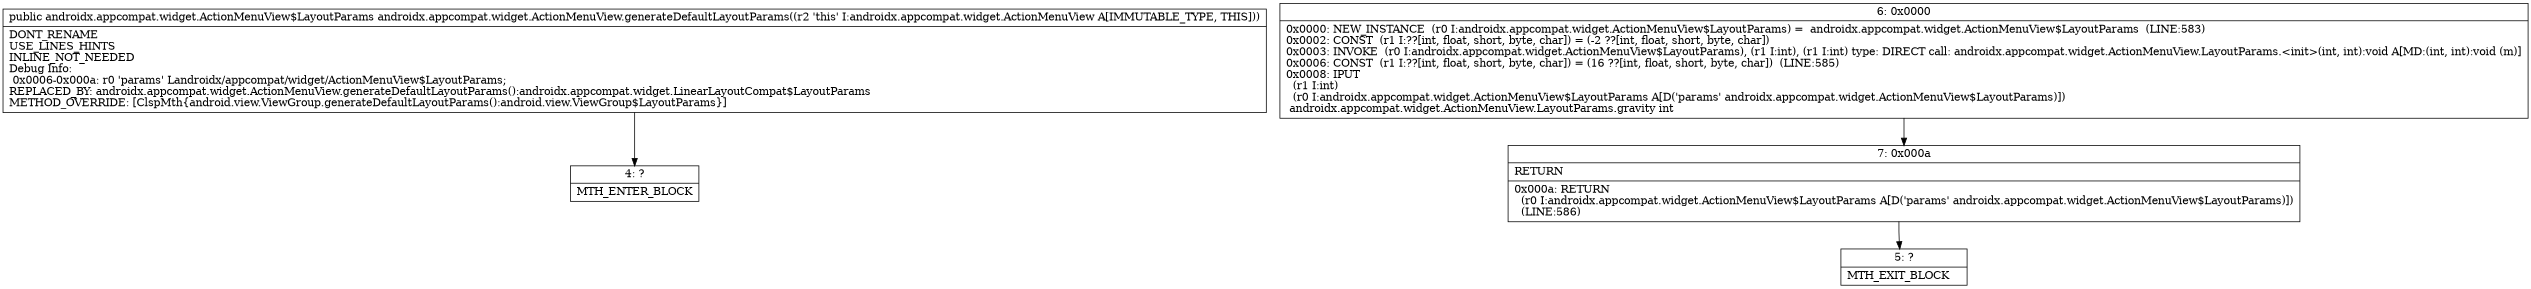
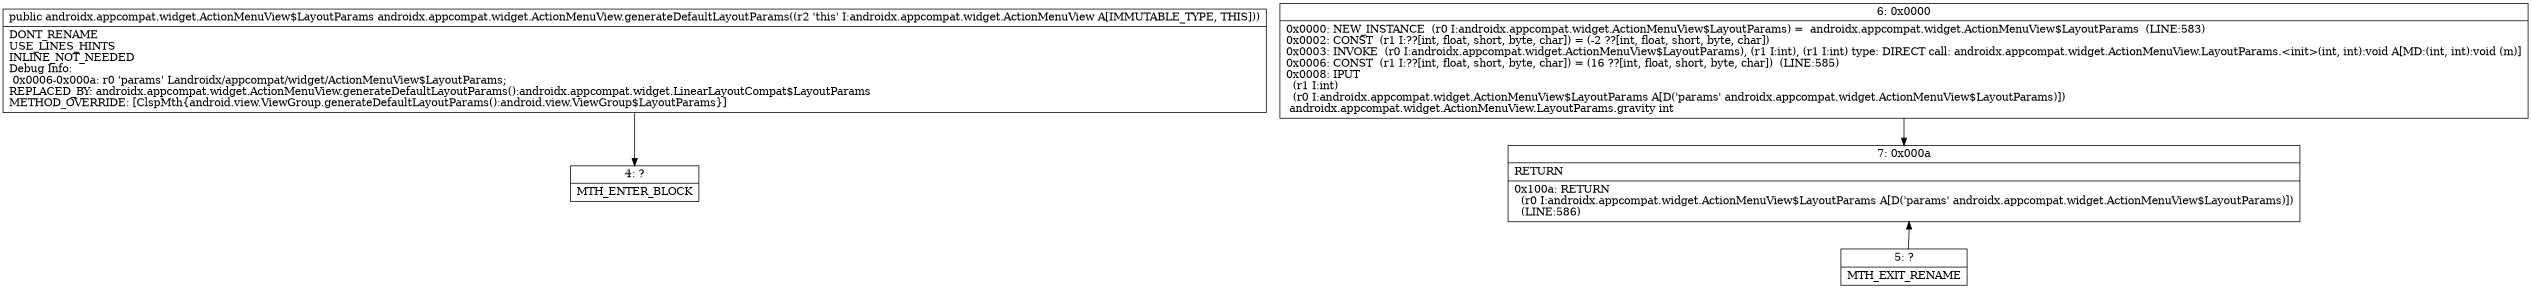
node "7: 0x000a": text "0x000a: RETURN" -> "0x100a: RETURN"
edge "7: 0x000a" -> "5: ?": reversed
node "5: ?": text "MTH_EXIT_BLOCK" -> "MTH_EXIT_RENAME"
